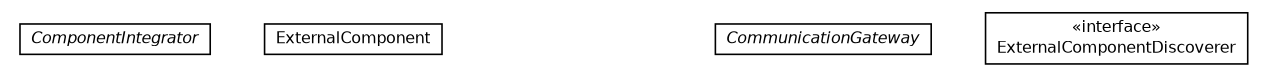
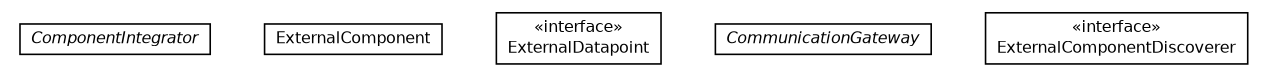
node "ExternalDatapoint": added
